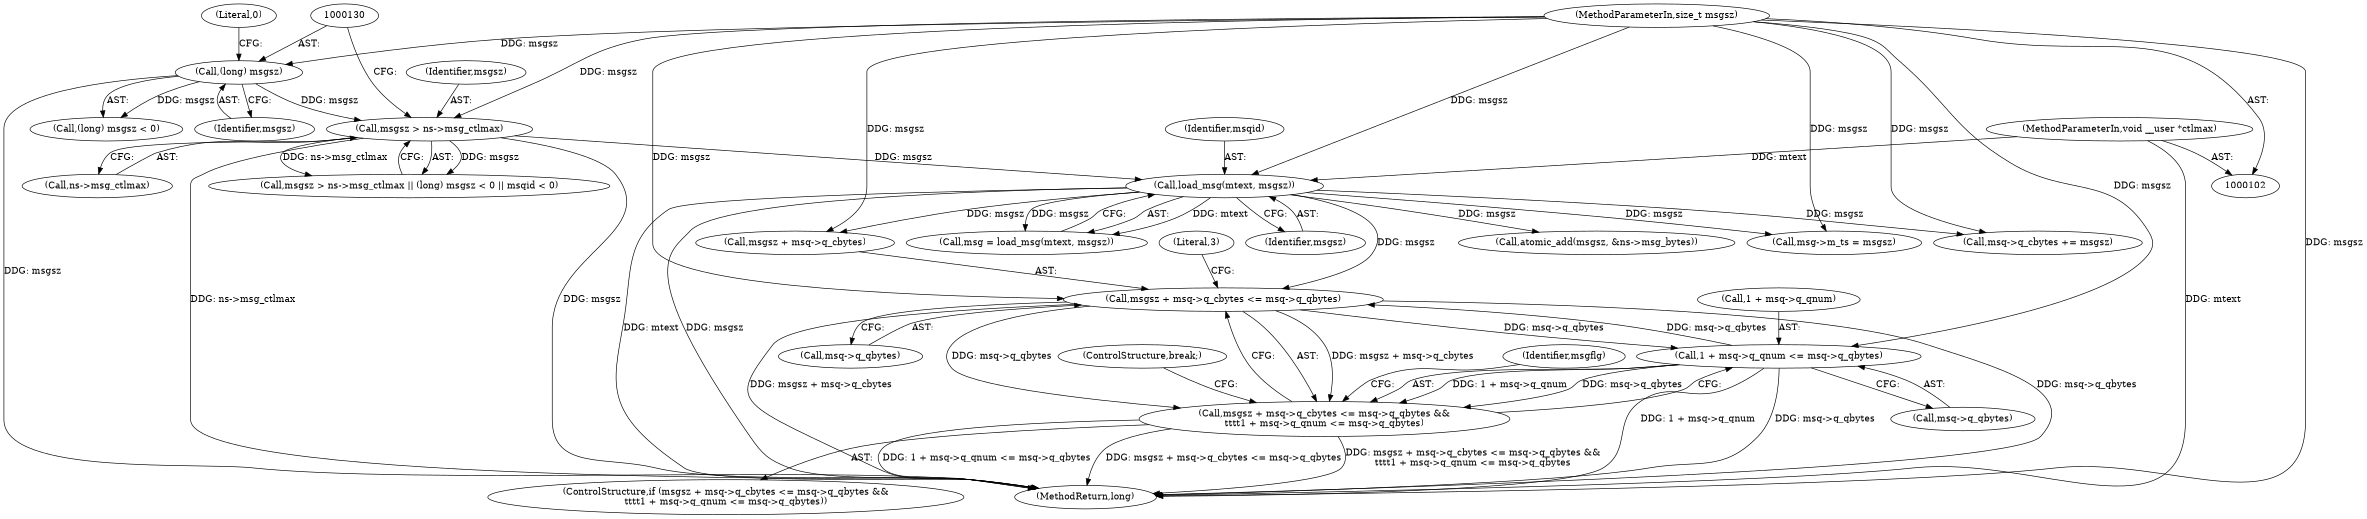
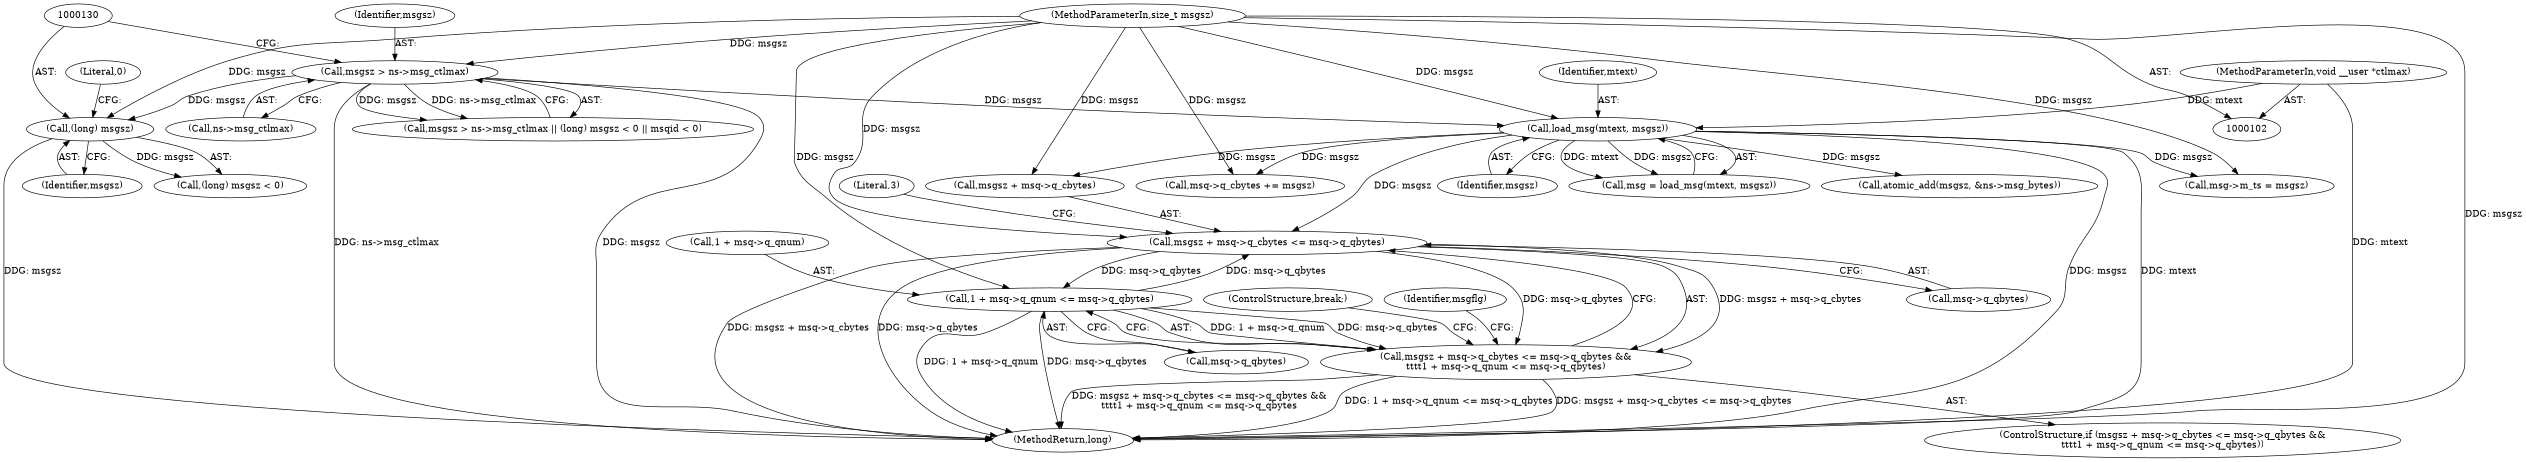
edge "(Call,(long) msgsz)" -> "(Call,msgsz > ns->msg_ctlmax)": reversed
node "(Identifier,msqid)": label "(Identifier,msqid)" -> "(Identifier,mtext)"
